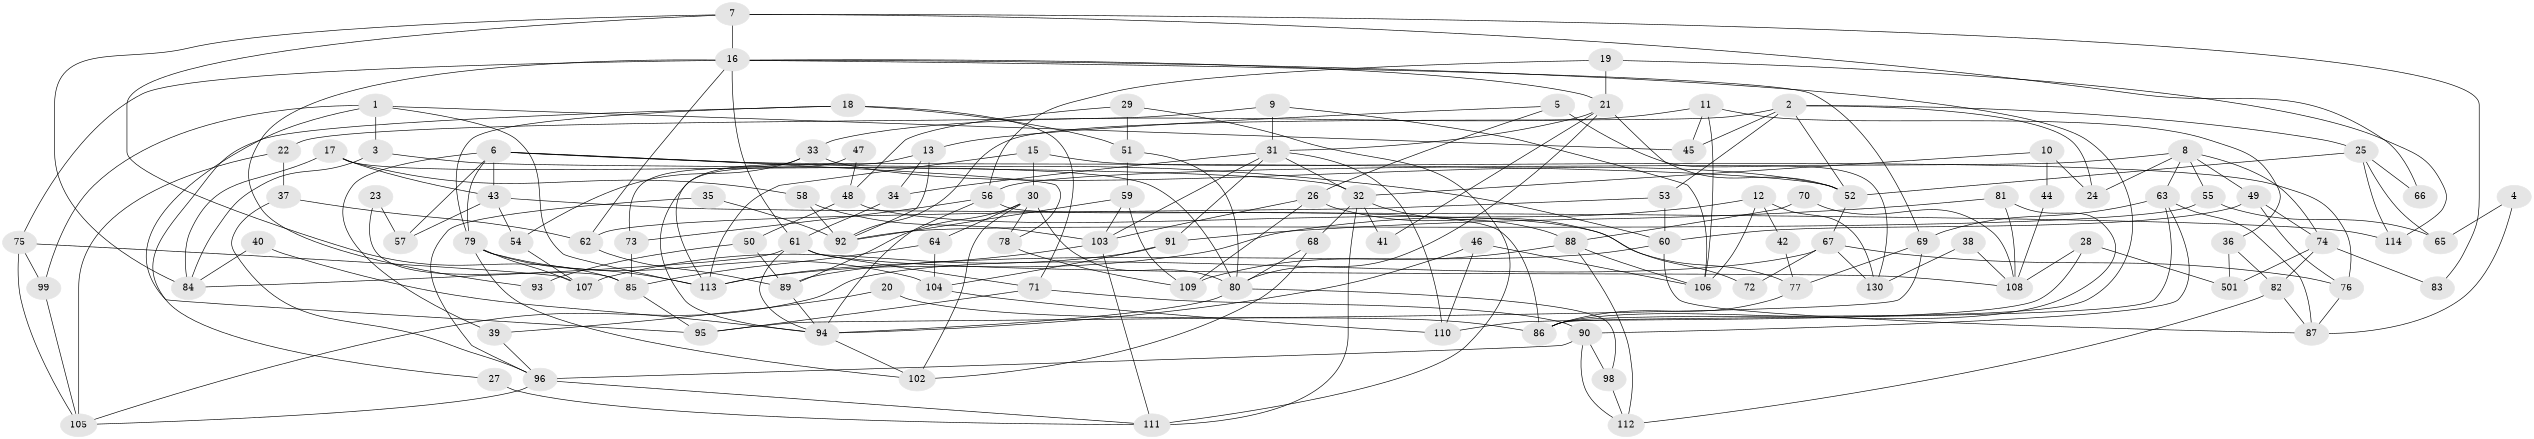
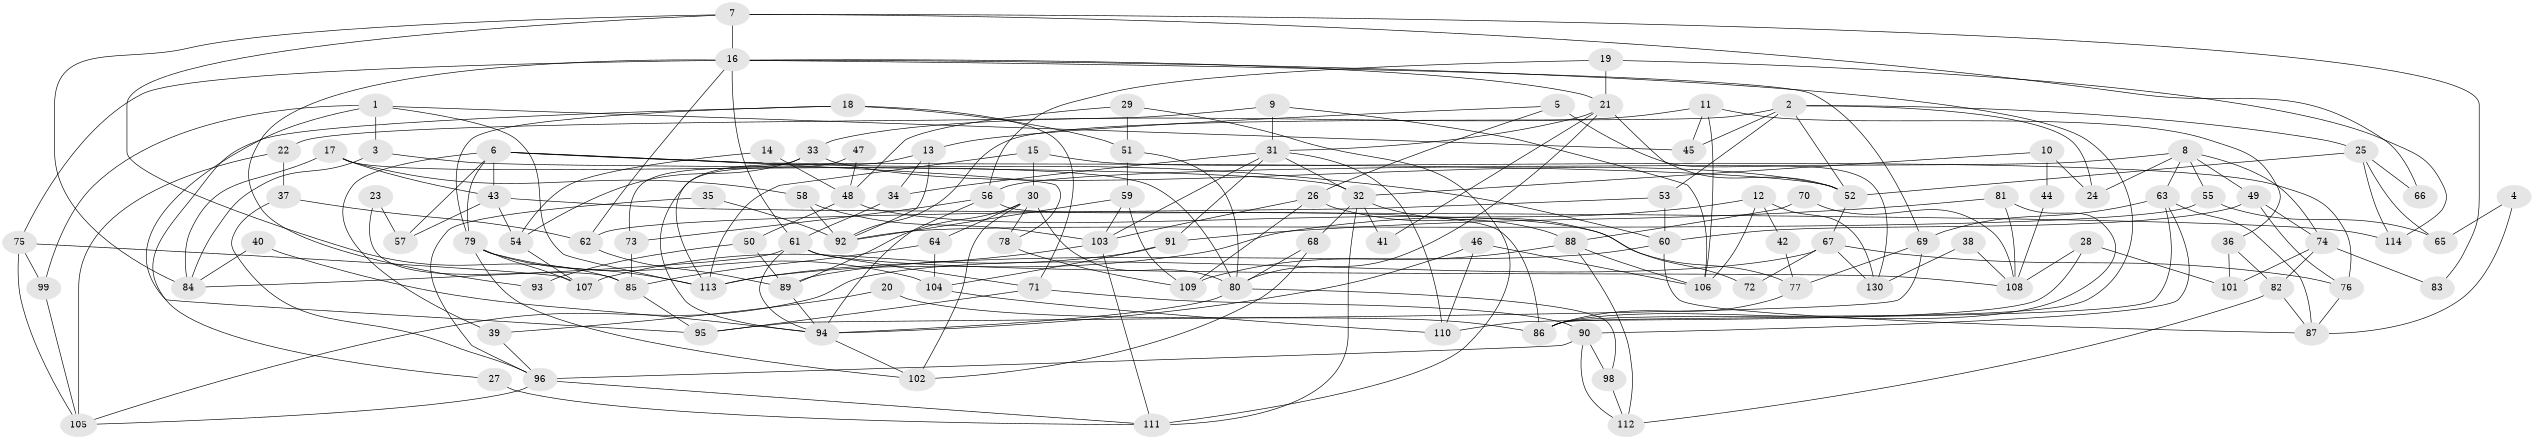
node "14": added
node "501": label "501" -> "101"
